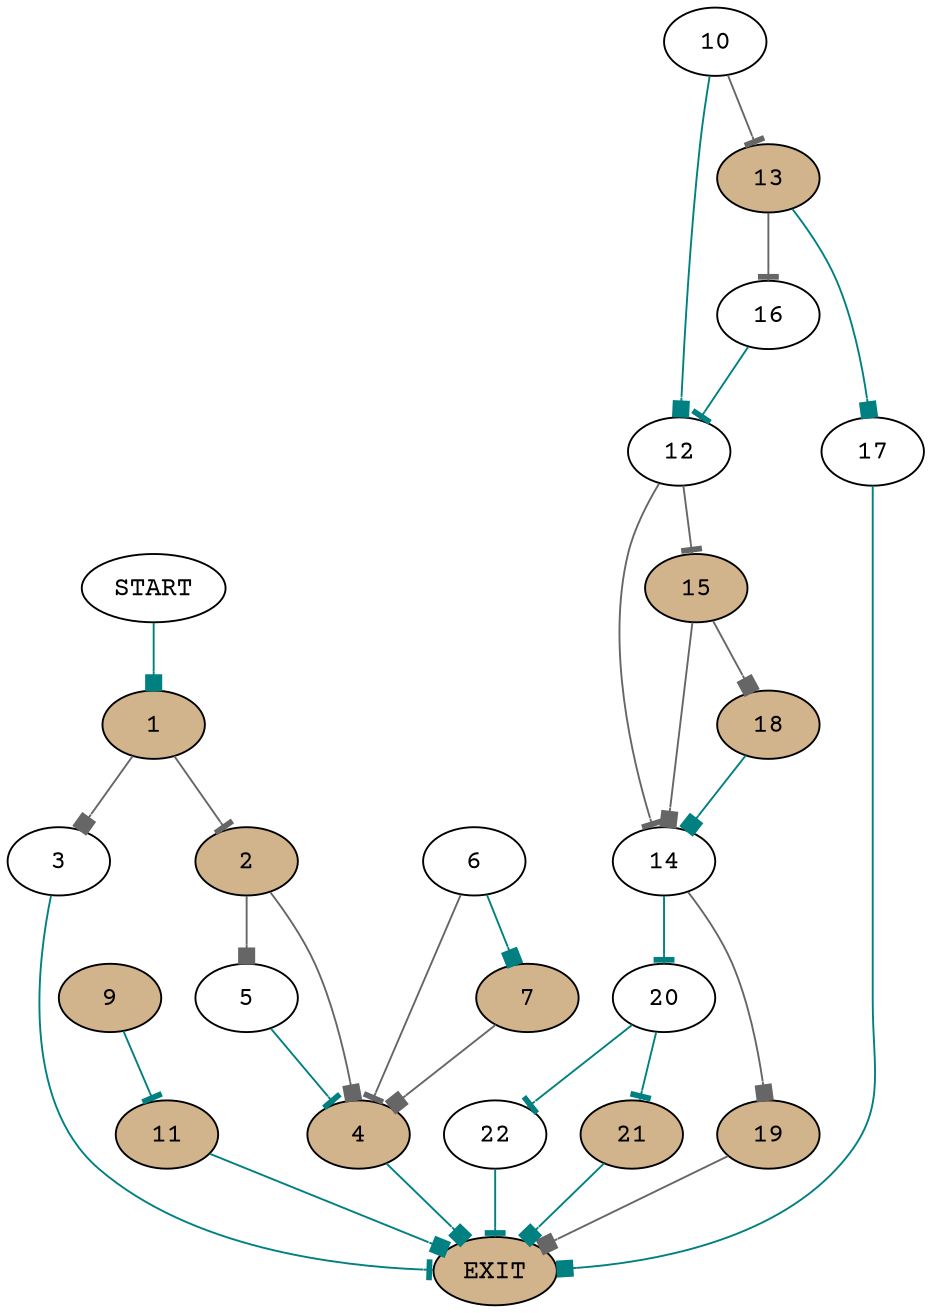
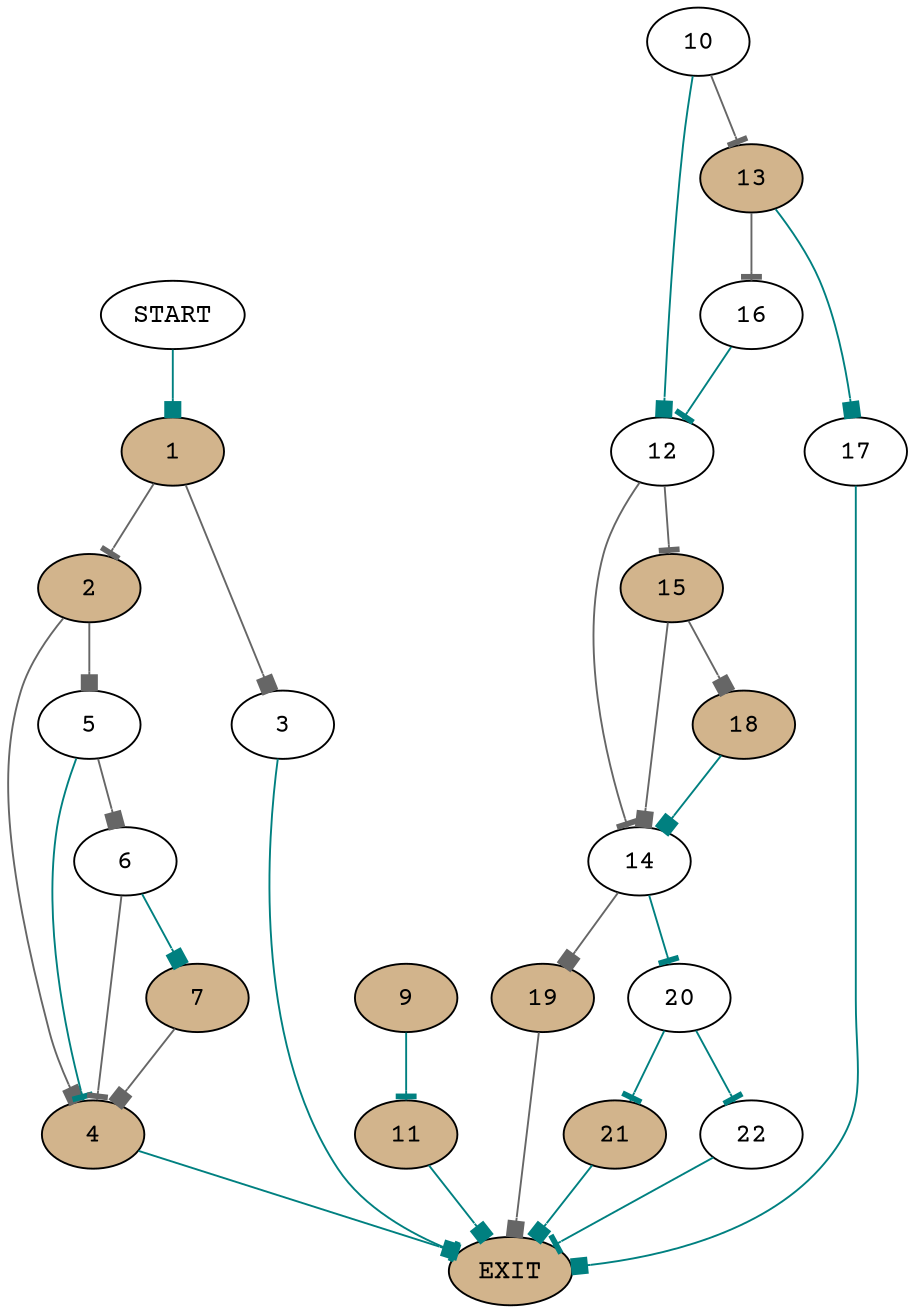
edge "5" -> "6": added
